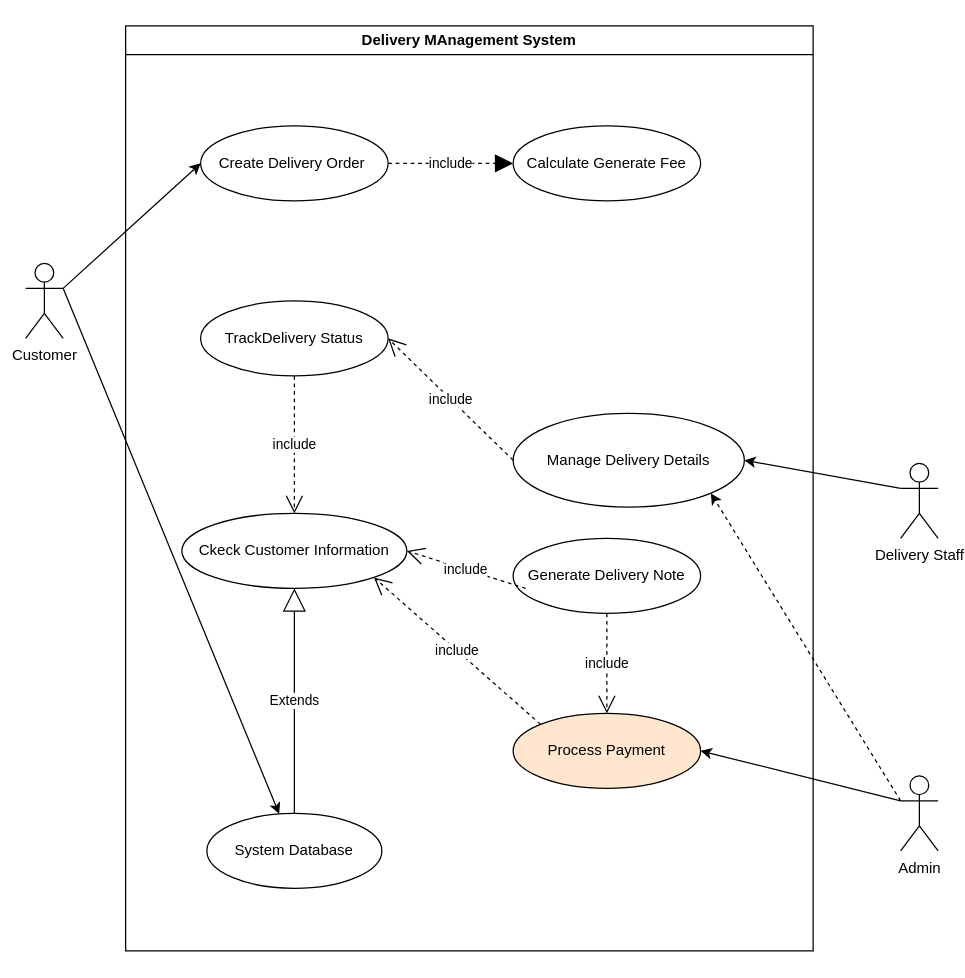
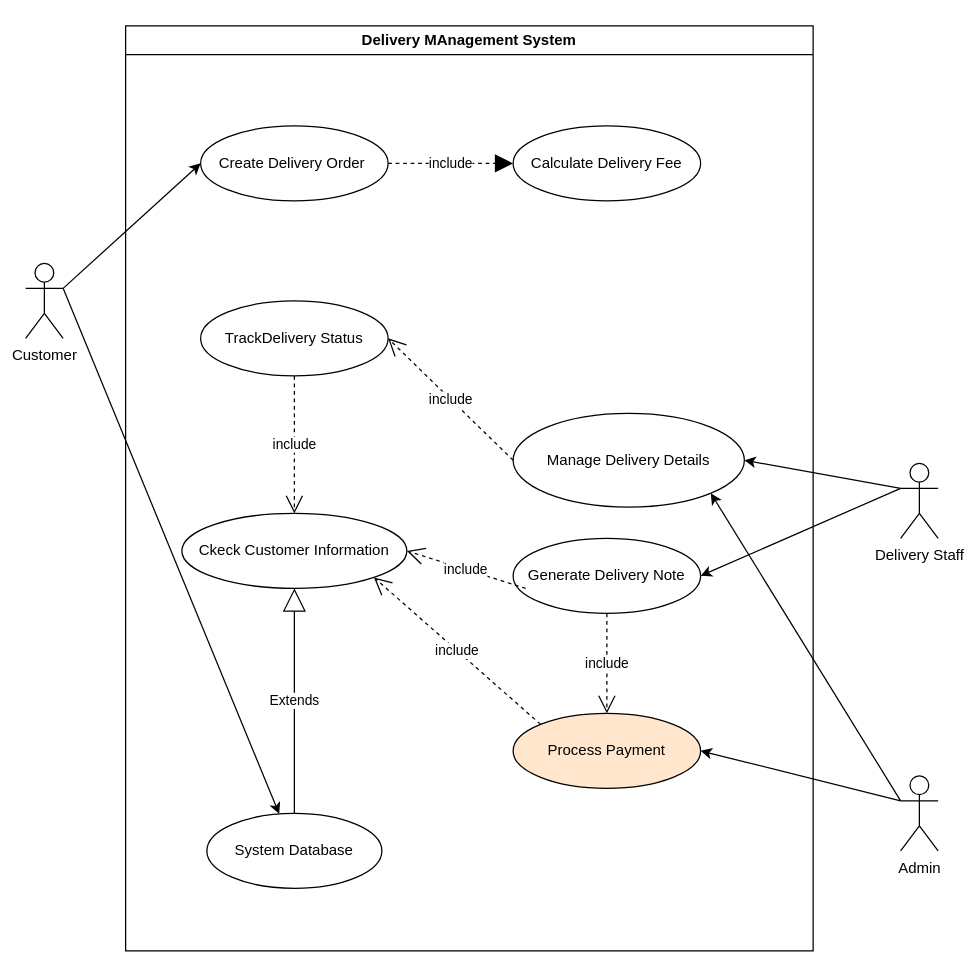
node "Calculate Generate Fee": label "Calculate Generate Fee" -> "Calculate Delivery Fee"
edge "Delivery Staff" -> "Generate Delivery Note": added
edge "Admin" -> "Manage Delivery Details": style dashed -> solid
